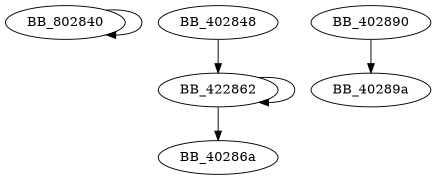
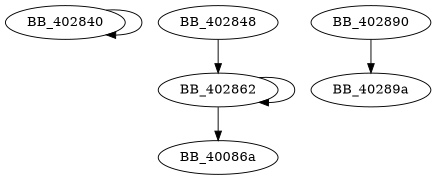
node "BB_802840": label "BB_802840" -> "BB_402840"
node "BB_422862": label "BB_422862" -> "BB_402862"
node "BB_40286a": label "BB_40286a" -> "BB_40086a"
